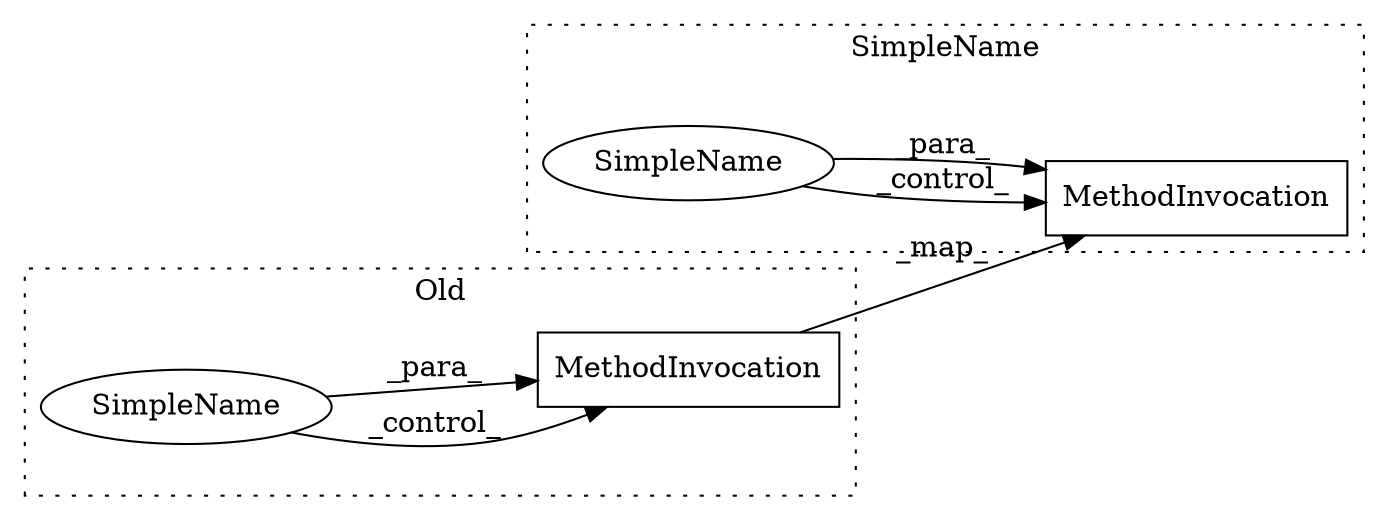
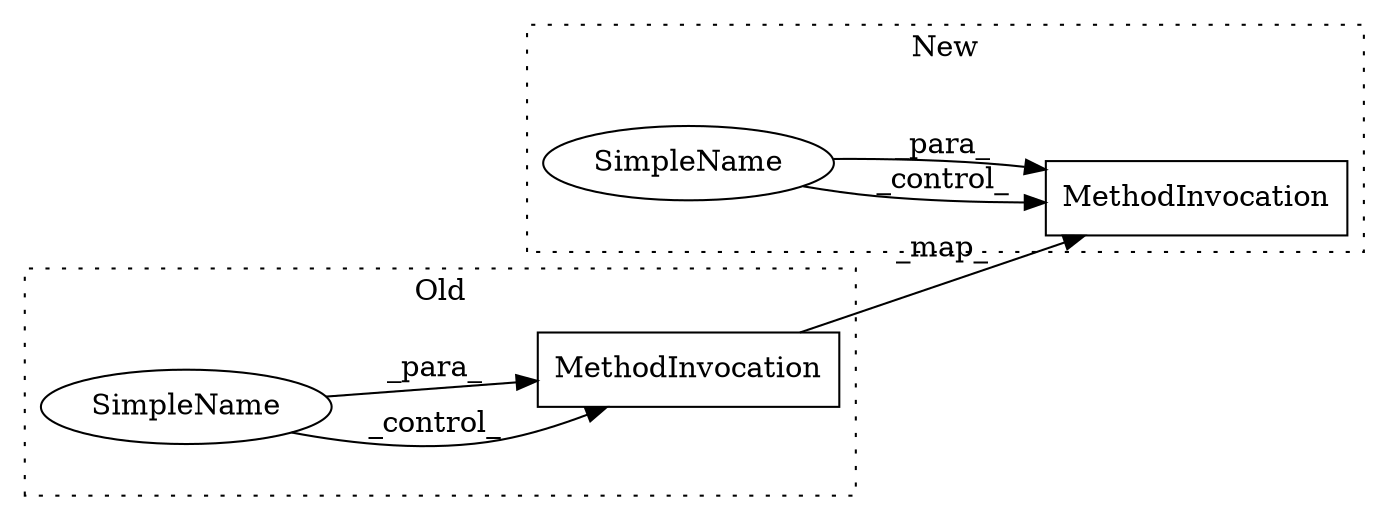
cluster "SimpleName": label "SimpleName" -> "New"
